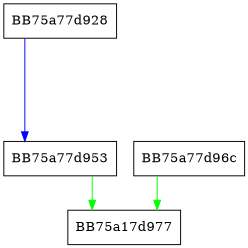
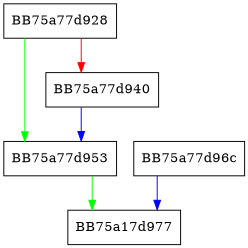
edge "BB75a77d928" -> "BB75a77d953": color blue -> green
node "BB75a77d940": added
edge "BB75a77d96c" -> "BB75a17d977": color green -> blue
